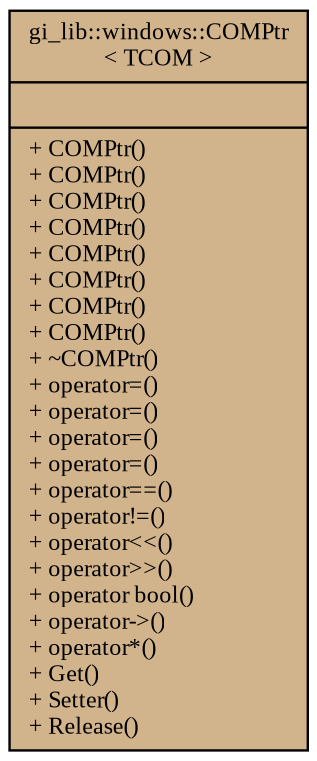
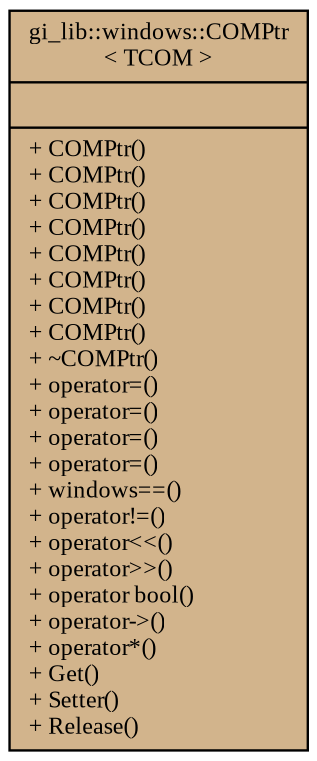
node "gi_lib::windows::COMPtr": text "+ operator==()" -> "+ windows==()"
